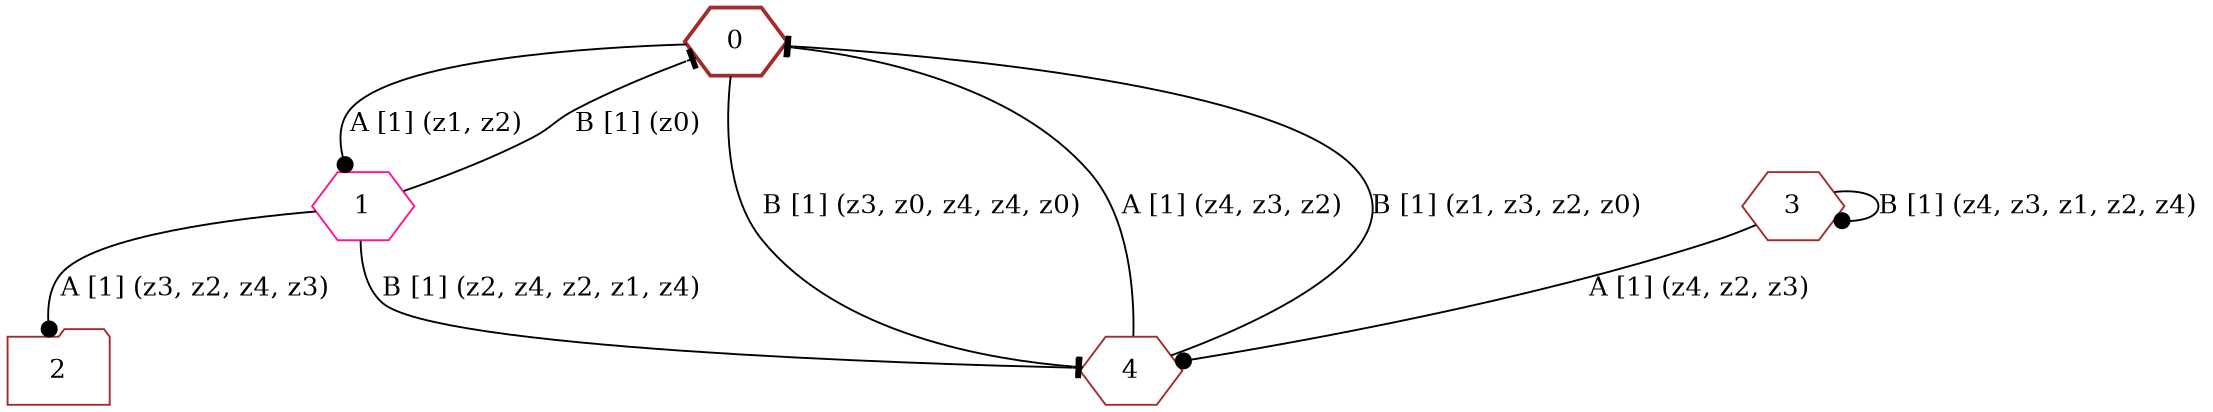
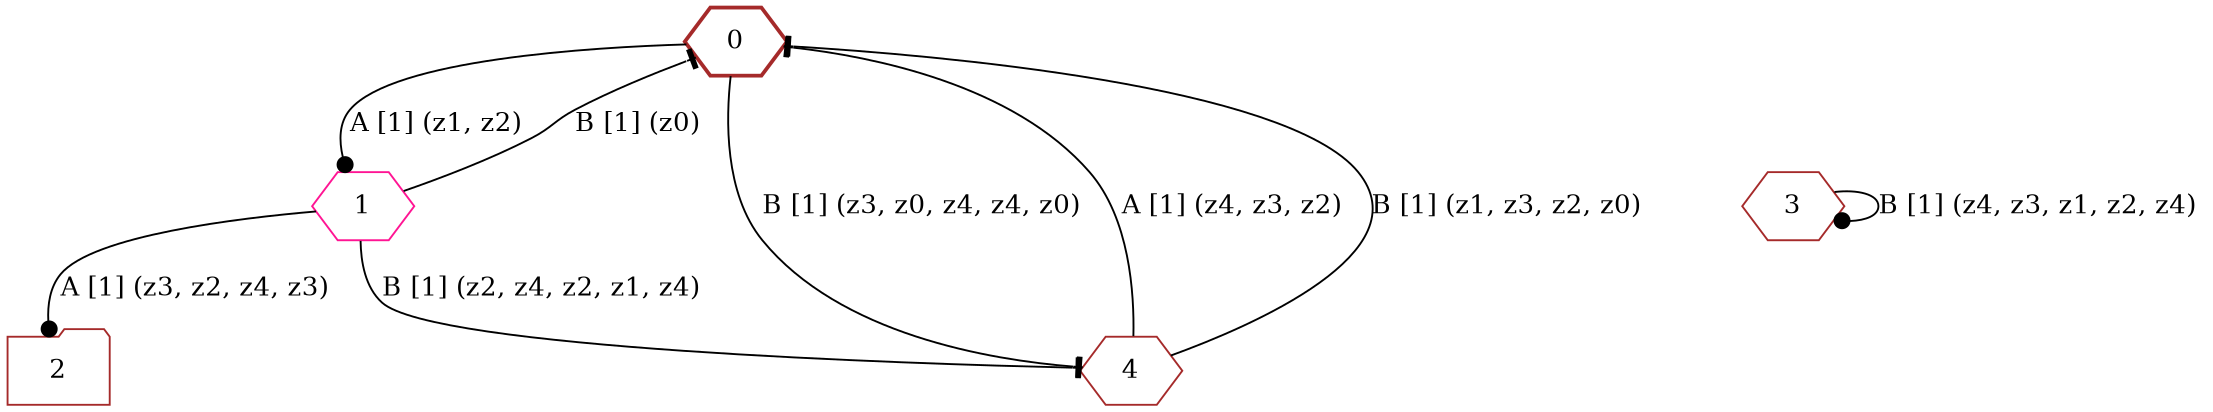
edge "3" -> "4": removed, label "A [1] (z4, z2, z3)"
